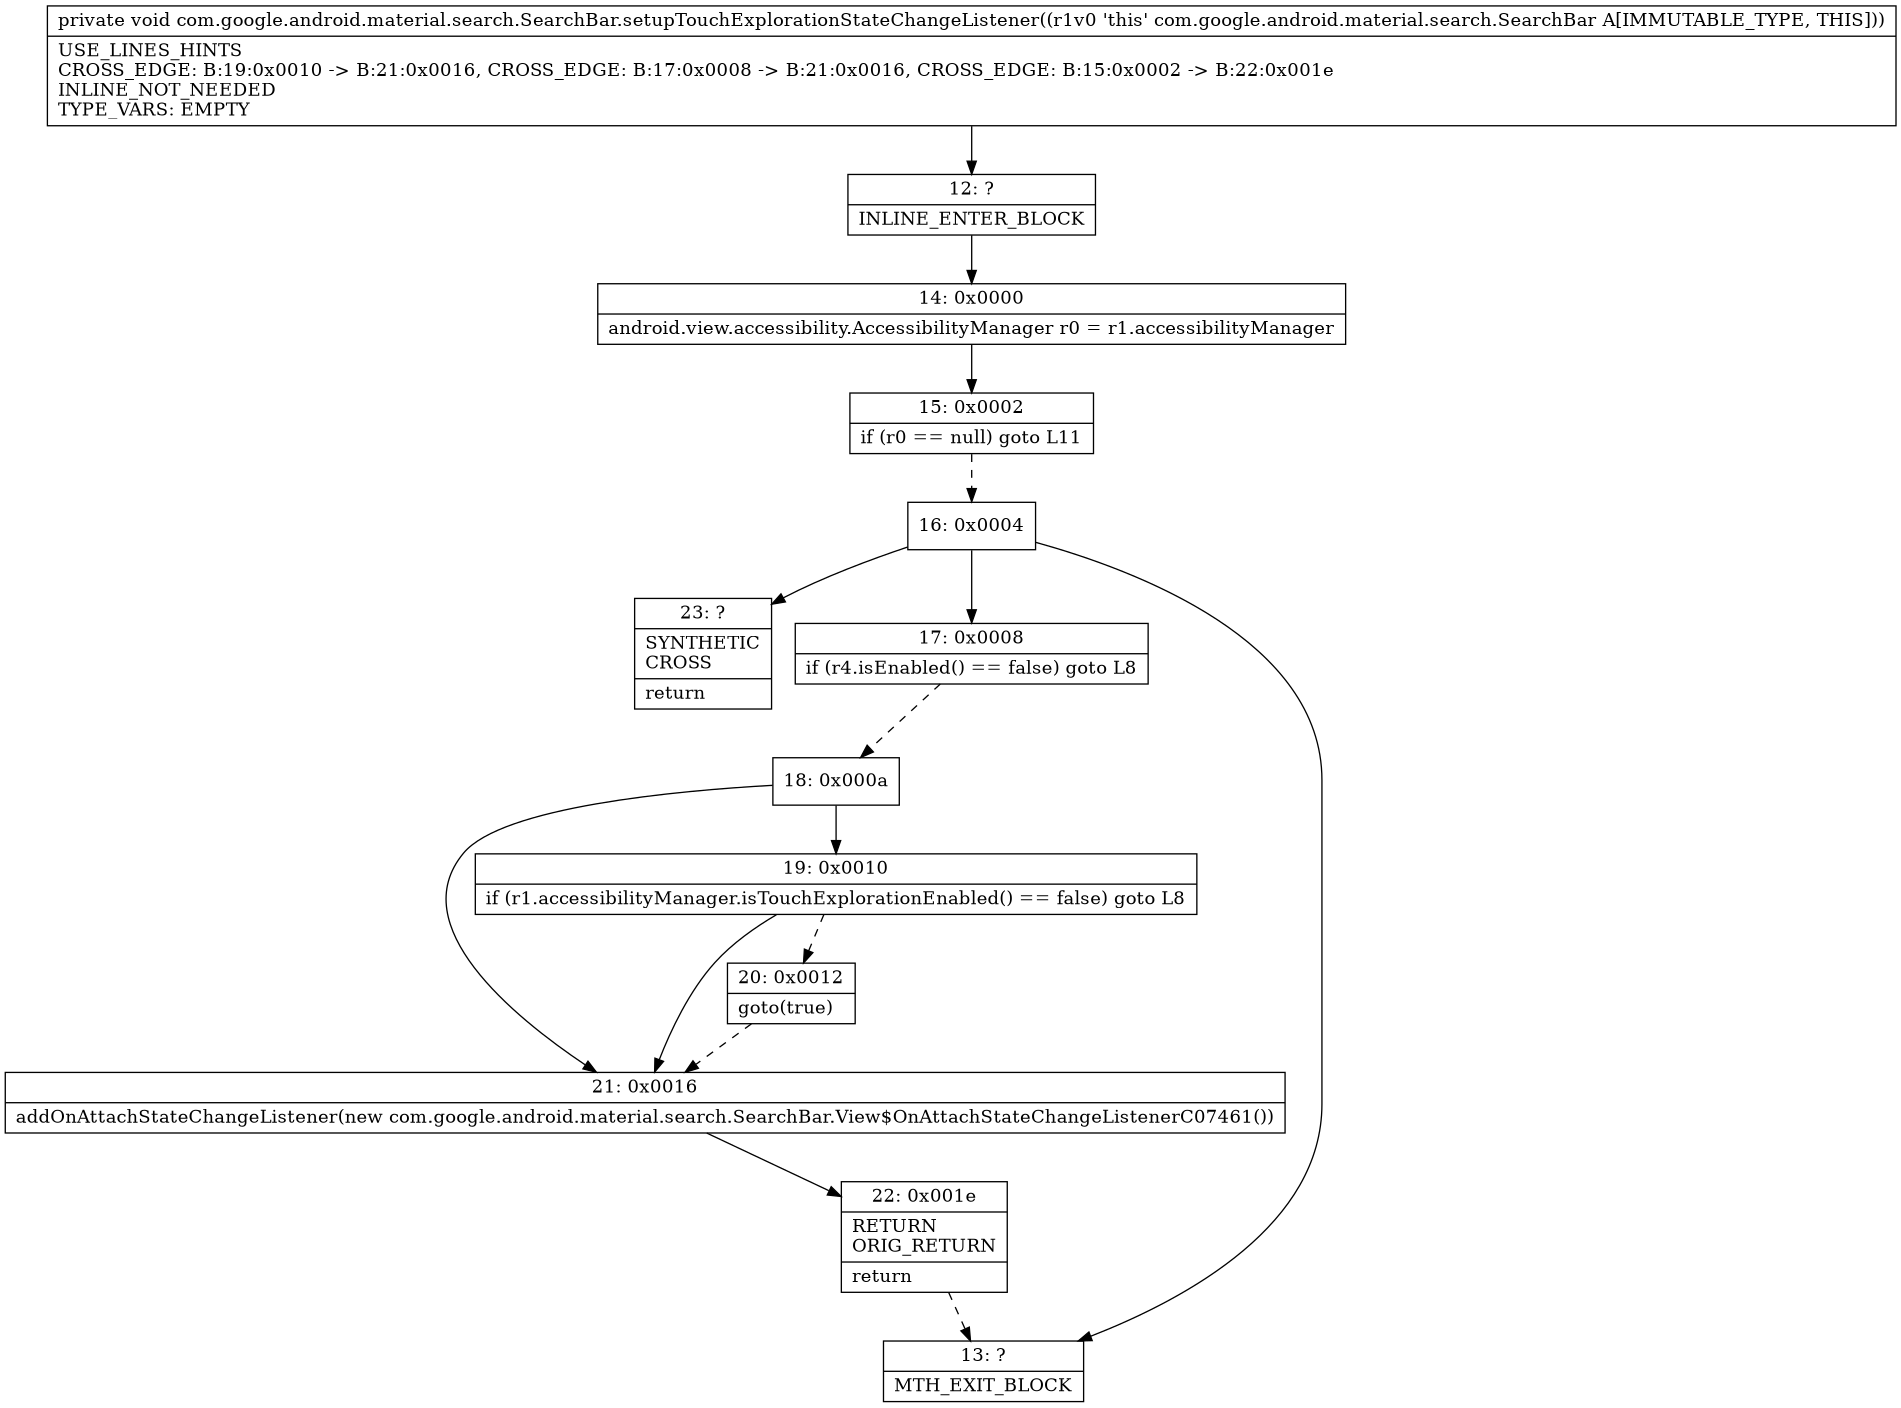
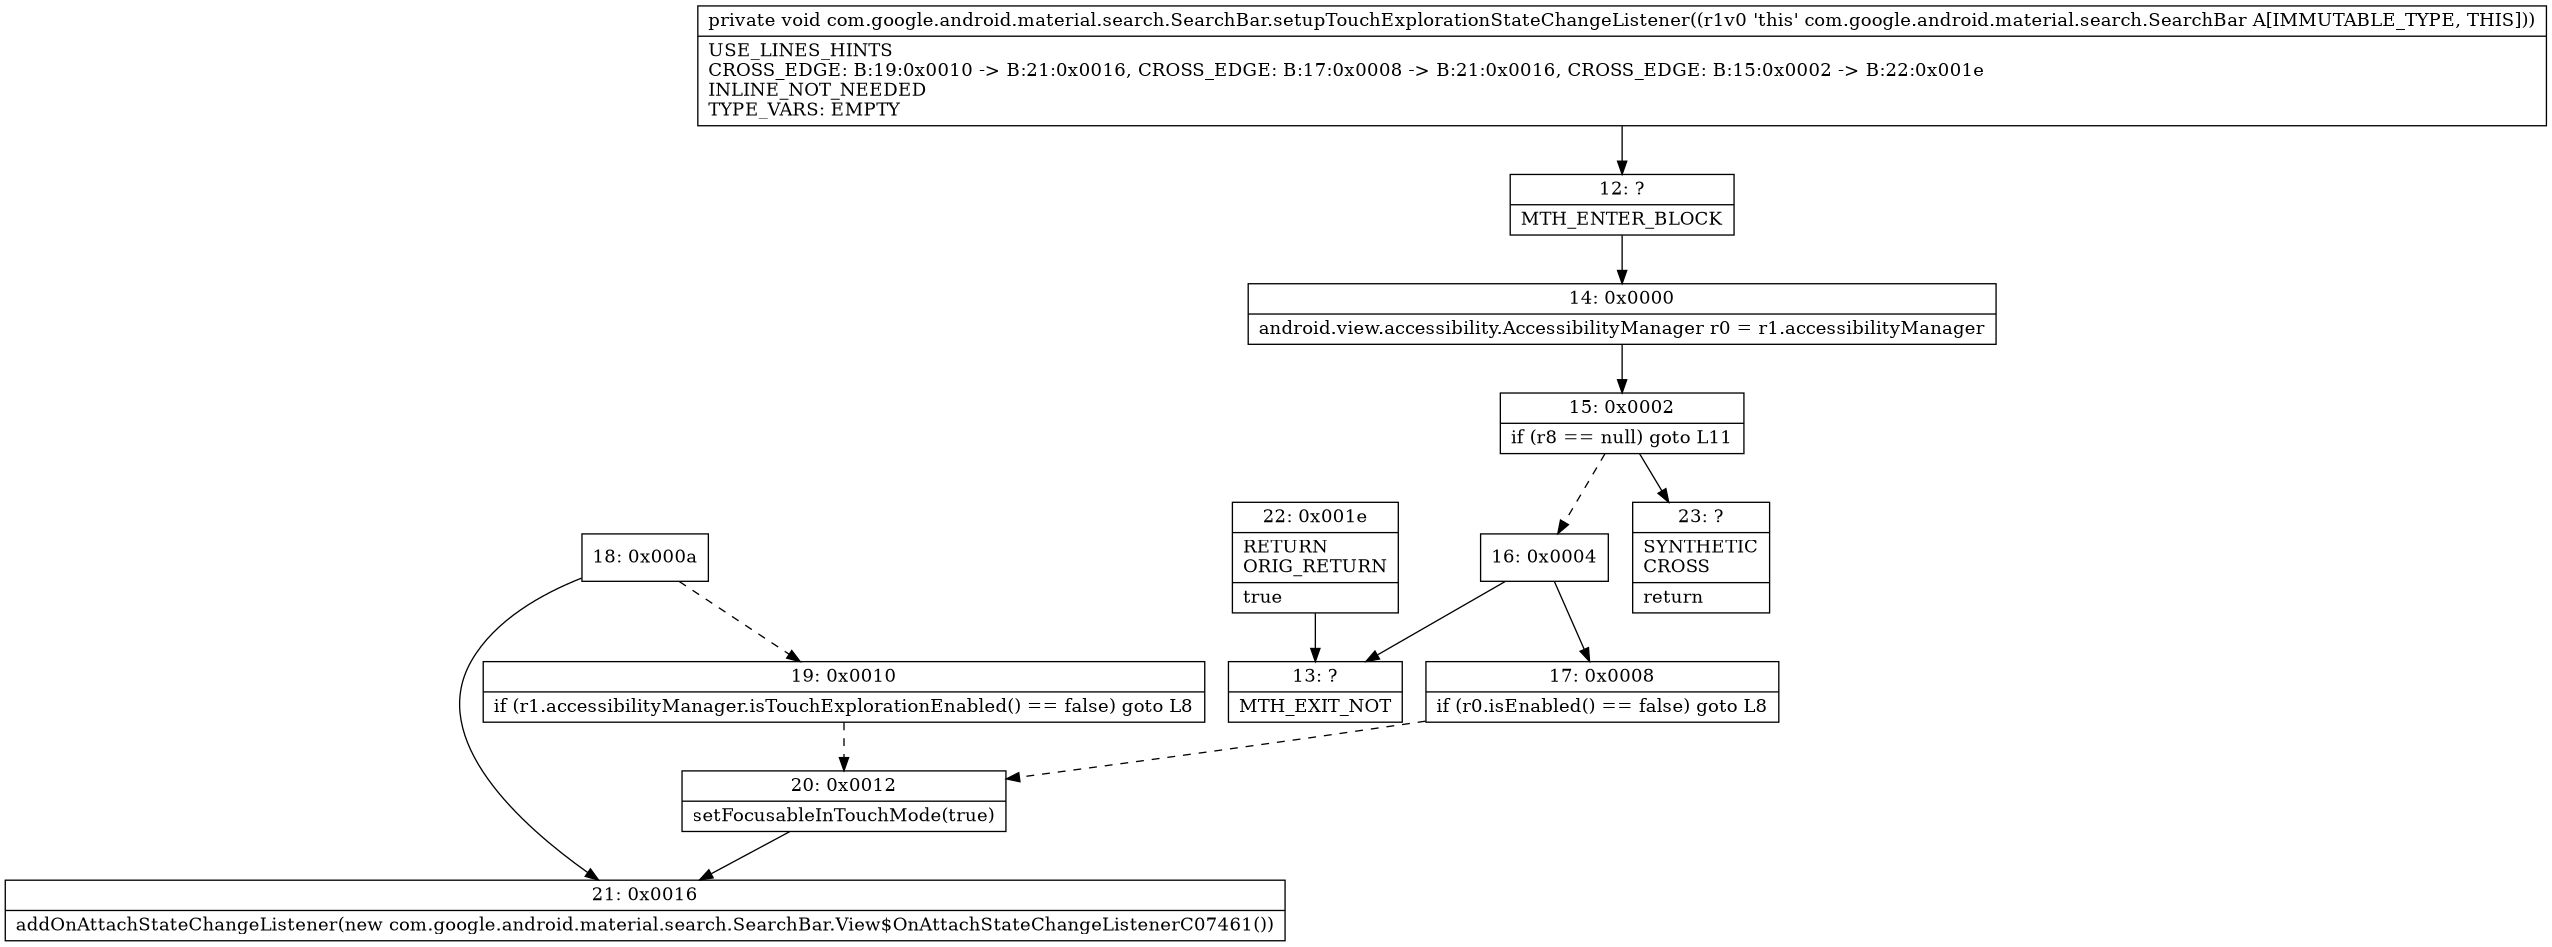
node "12: ?": text "INLINE_ENTER_BLOCK" -> "MTH_ENTER_BLOCK"
node "15: 0x0002": text "if (r0 == null) goto L11" -> "if (r8 == null) goto L11"
edge "16: 0x0004" -> "23: ?": now "15: 0x0002" -> "23: ?"
node "17: 0x0008": text "if (r4.isEnabled() == false) goto L8" -> "if (r0.isEnabled() == false) goto L8"
edge "17: 0x0008" -> "18: 0x000a": now "17: 0x0008" -> "20: 0x0012"
edge "18: 0x000a" -> "19: 0x0010": style solid -> dashed
edge "19: 0x0010" -> "21: 0x0016": removed
node "20: 0x0012": text "goto(true)" -> "setFocusableInTouchMode(true)"
edge "20: 0x0012" -> "21: 0x0016": style dashed -> solid
edge "21: 0x0016" -> "22: 0x001e": removed
node "22: 0x001e": text "return" -> "true"
edge "22: 0x001e" -> "13: ?": style dashed -> solid
node "13: ?": text "MTH_EXIT_BLOCK" -> "MTH_EXIT_NOT"
